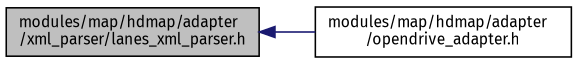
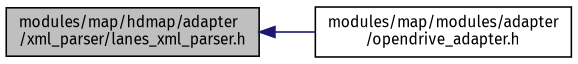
node "modules/map/hdmap/adapter /opendrive_adapter.h": label "modules/map/hdmap/adapter /opendrive_adapter.h" -> "modules/map/modules/adapter /opendrive_adapter.h"
